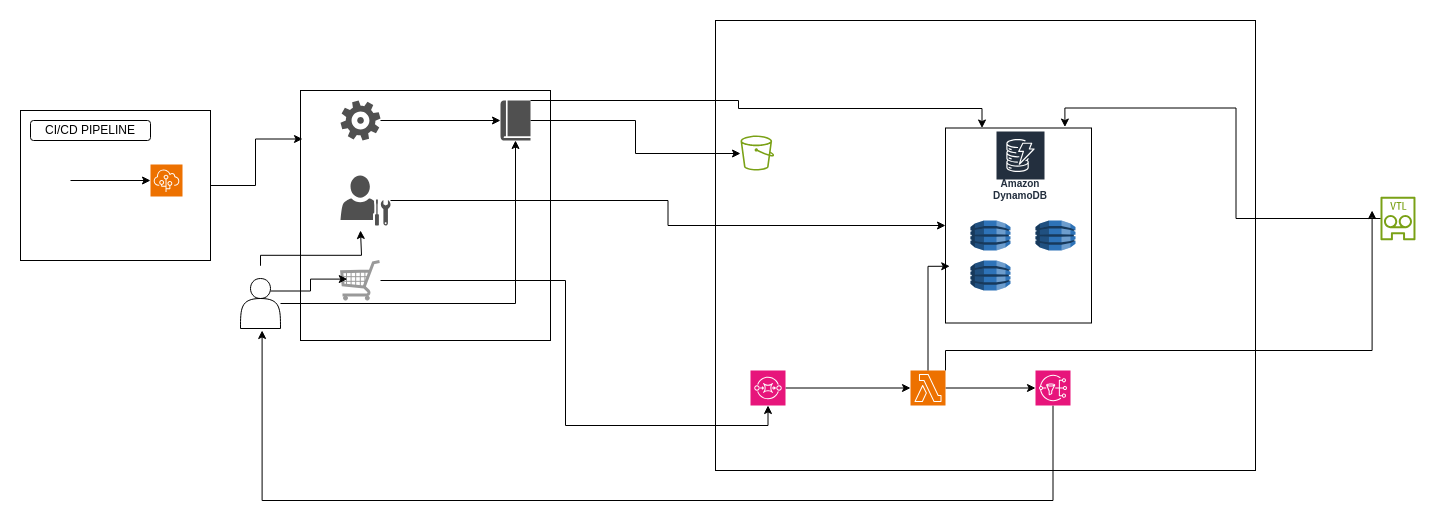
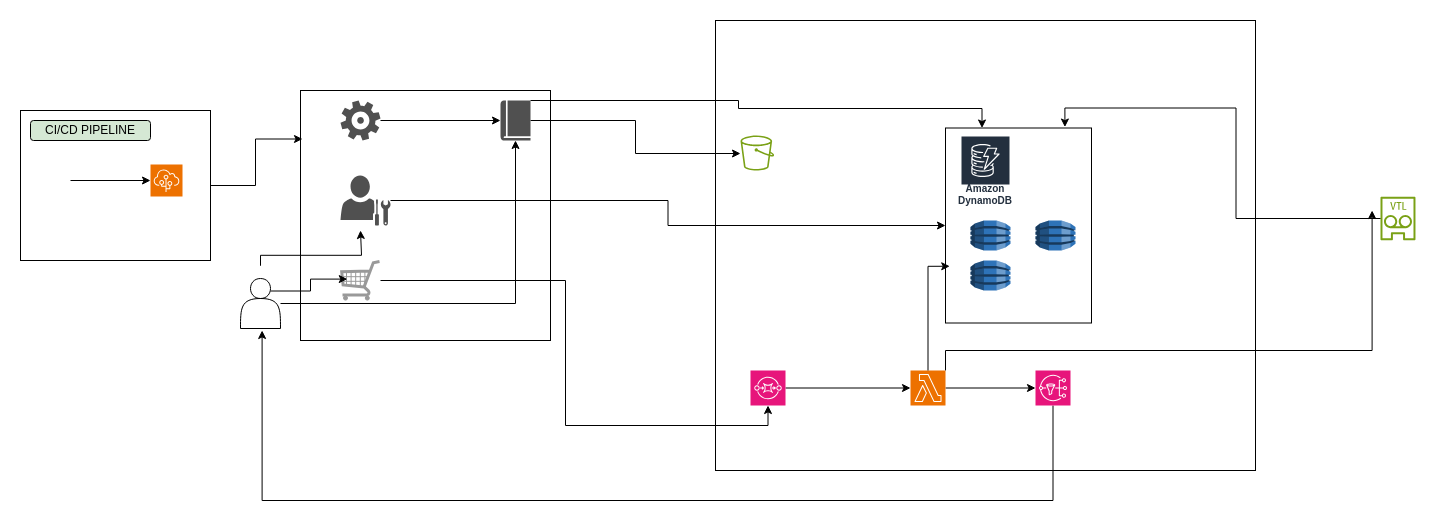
node "CI/CD PIPELINE": fillcolor #ffffff -> #d5e8d4
node "Amazon DynamoDB": moved (1021, 168) -> (986, 173)
